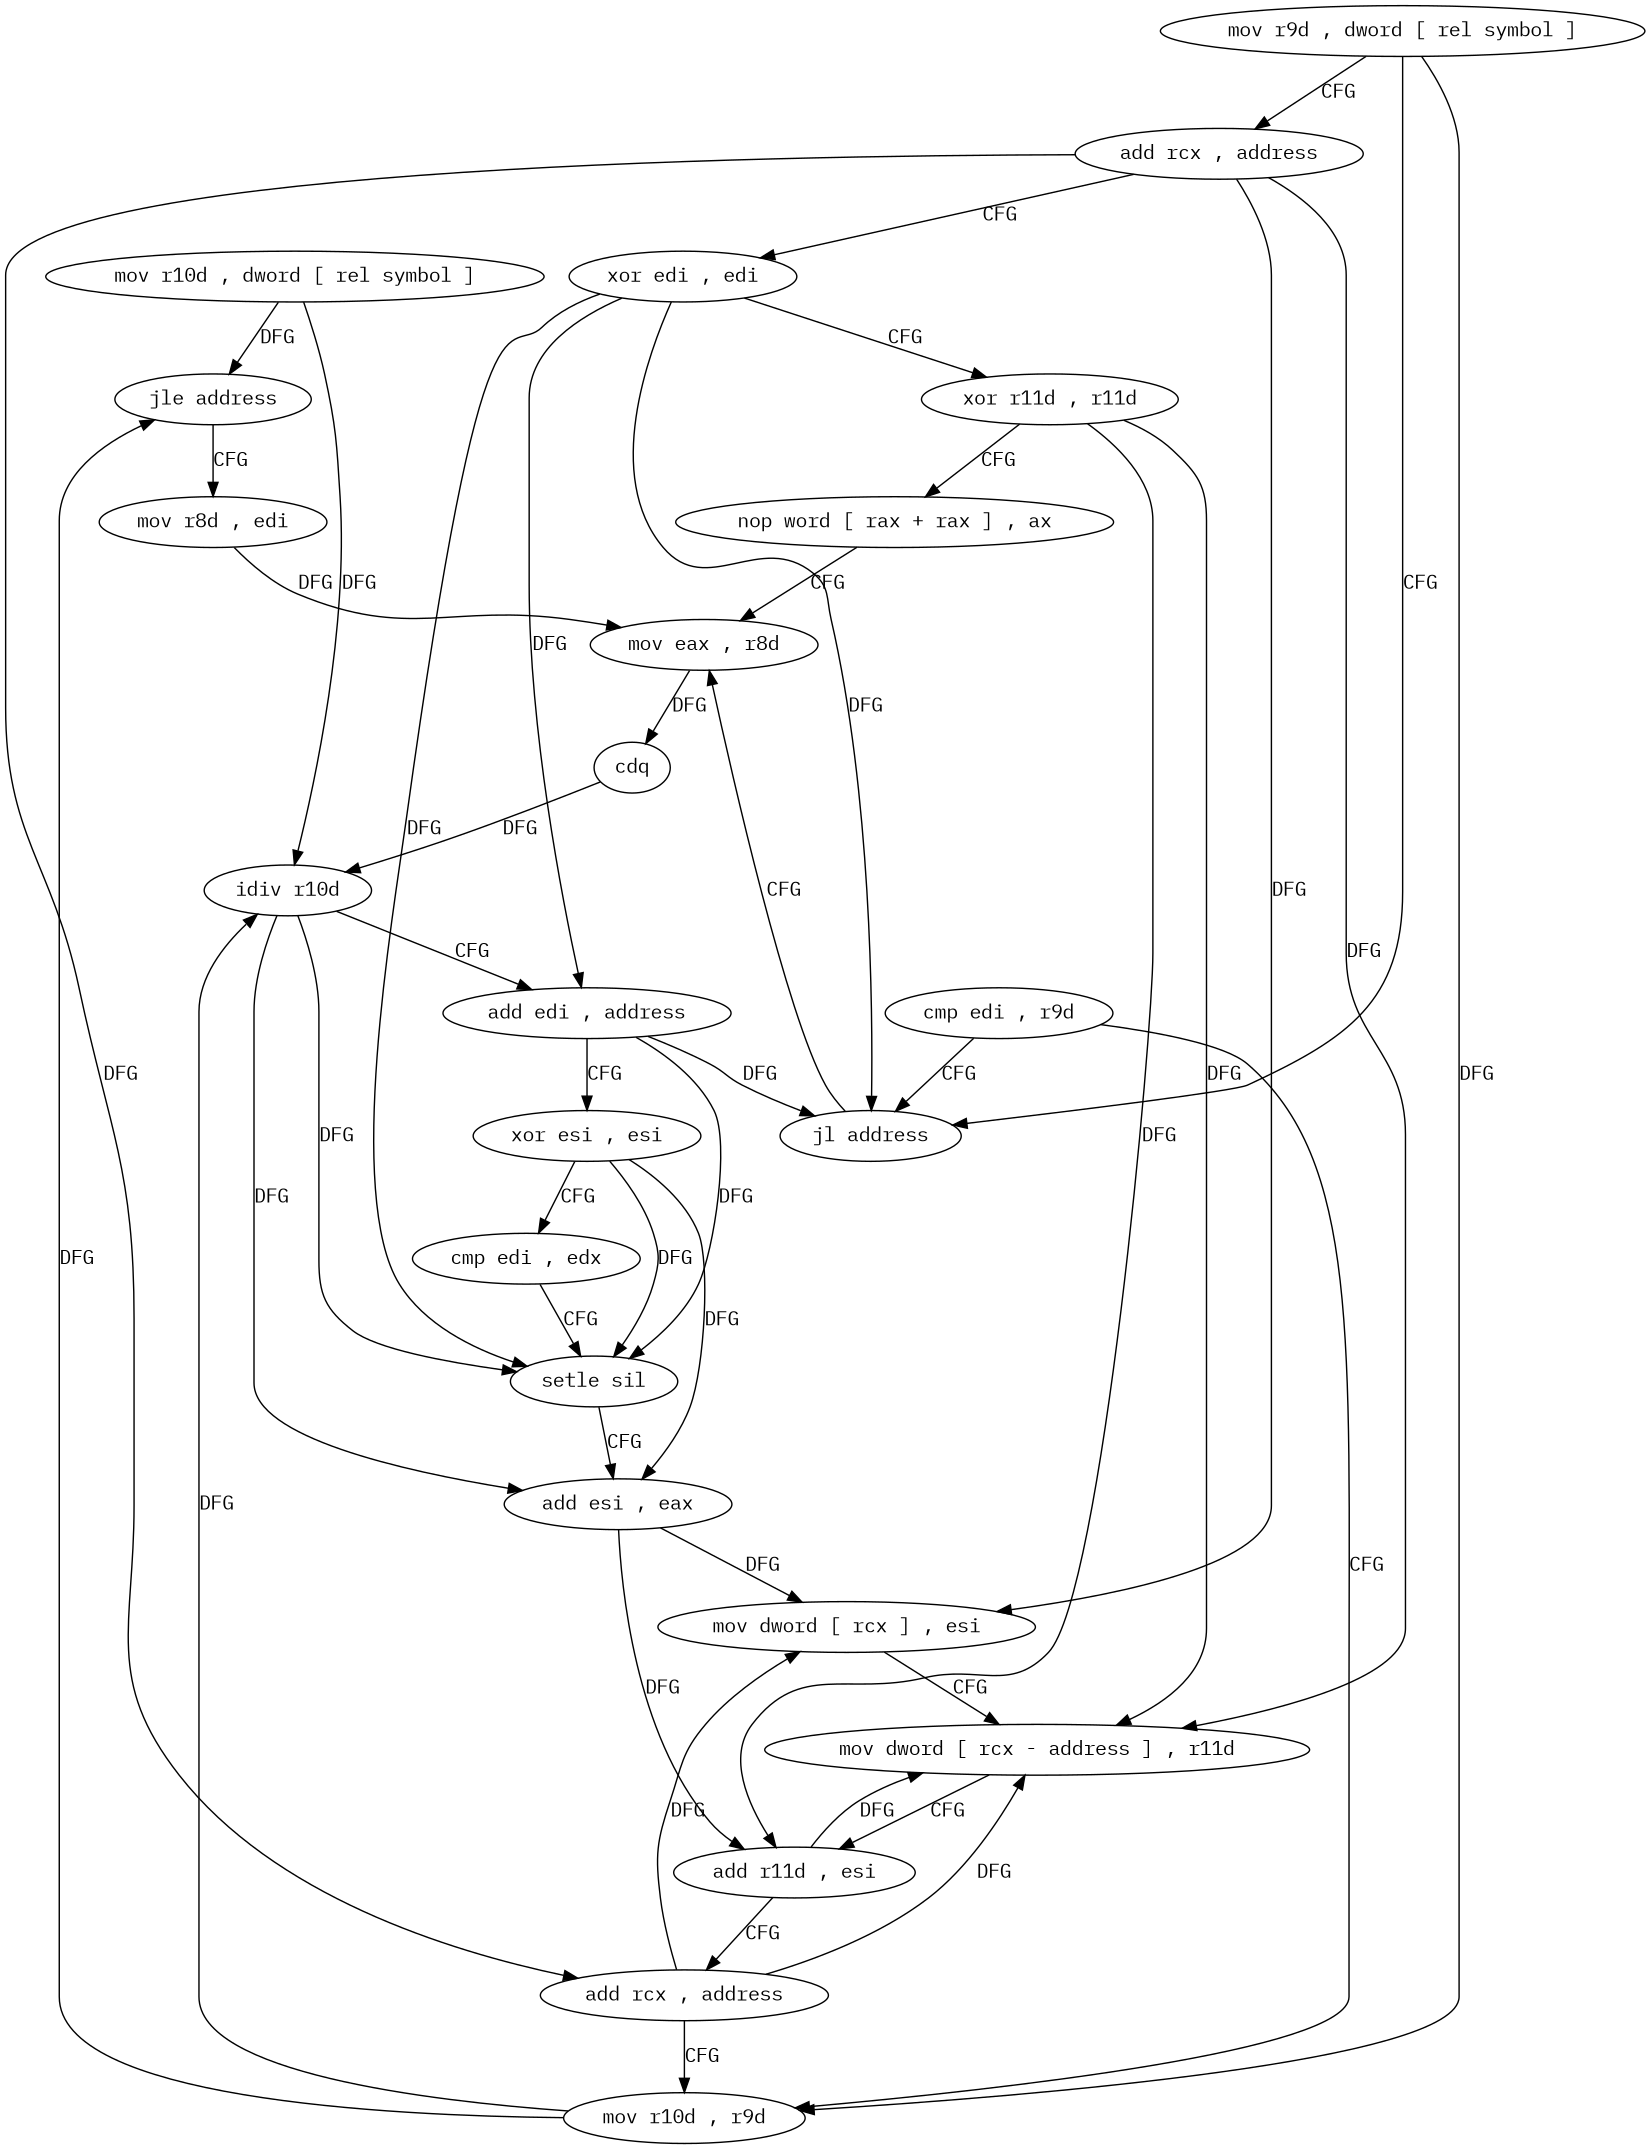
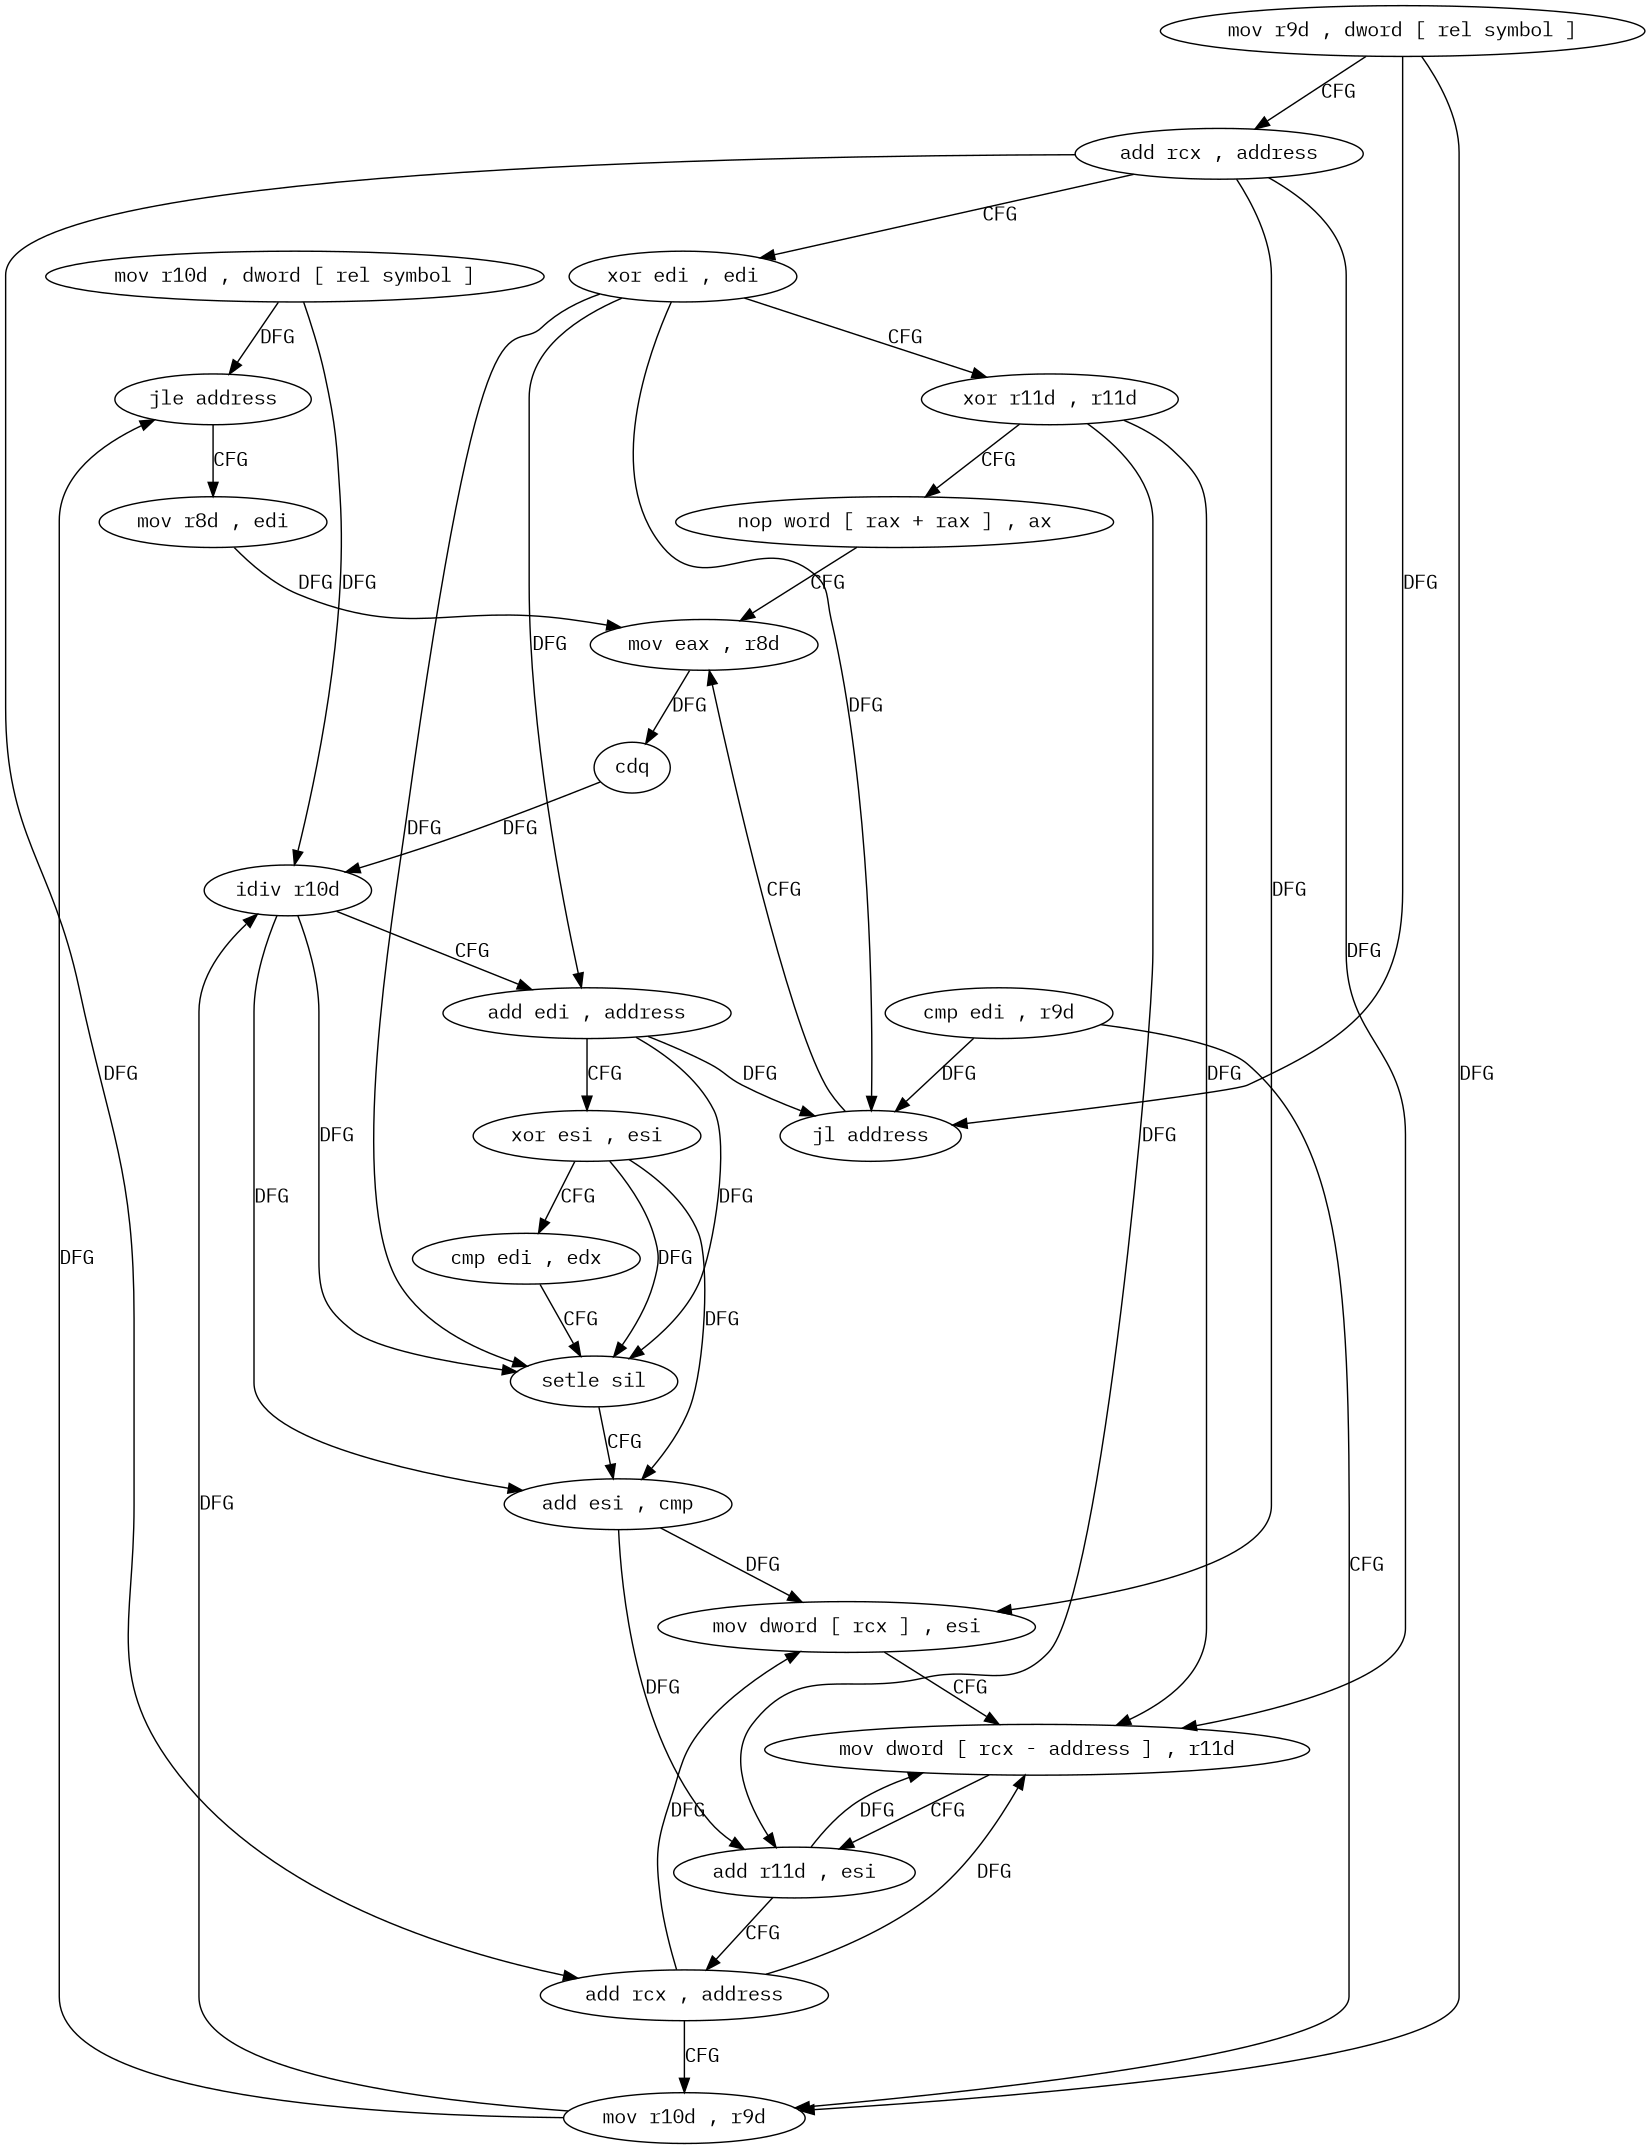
edge "mov r9d , dword [ rel symbol ]" -> "jl address": label "CFG" -> "DFG"
edge "cmp edi , r9d" -> "jl address": label "CFG" -> "DFG"
node "add esi , eax": label "add esi , eax" -> "add esi , cmp"
